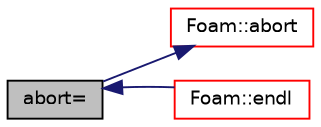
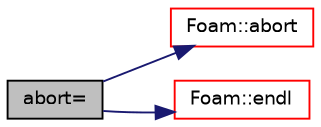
edge "Foam::endl" -> "abort=": reversed
